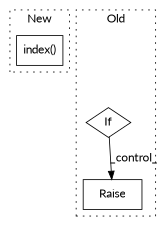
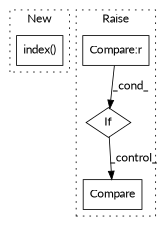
cluster "Old": label "Old" -> "Raise"
node "Compare:r": added
node "Raise": label "Raise" -> "Compare"
